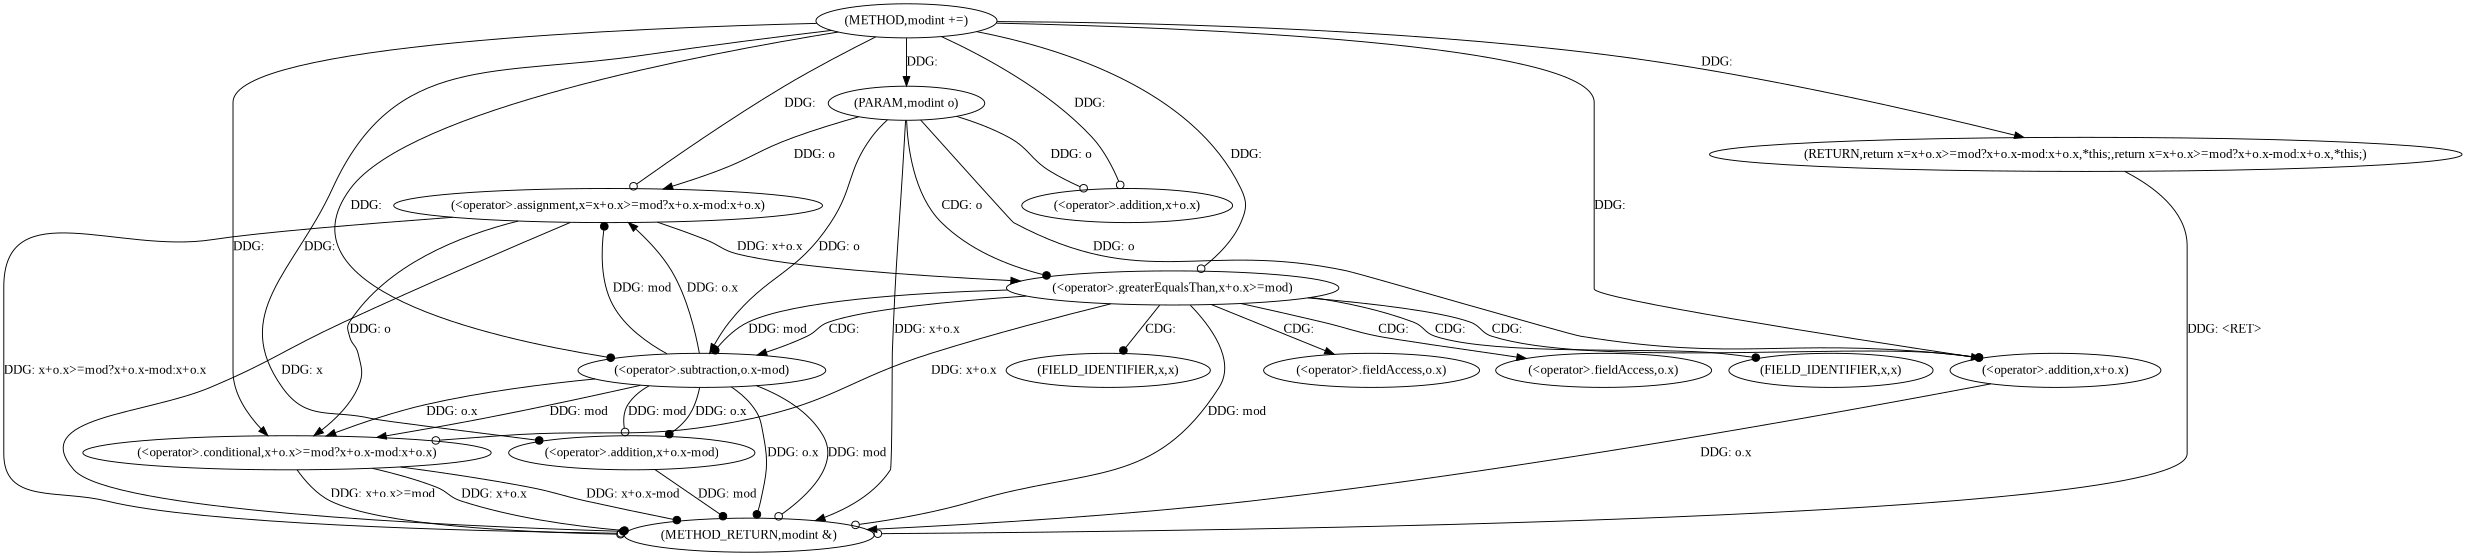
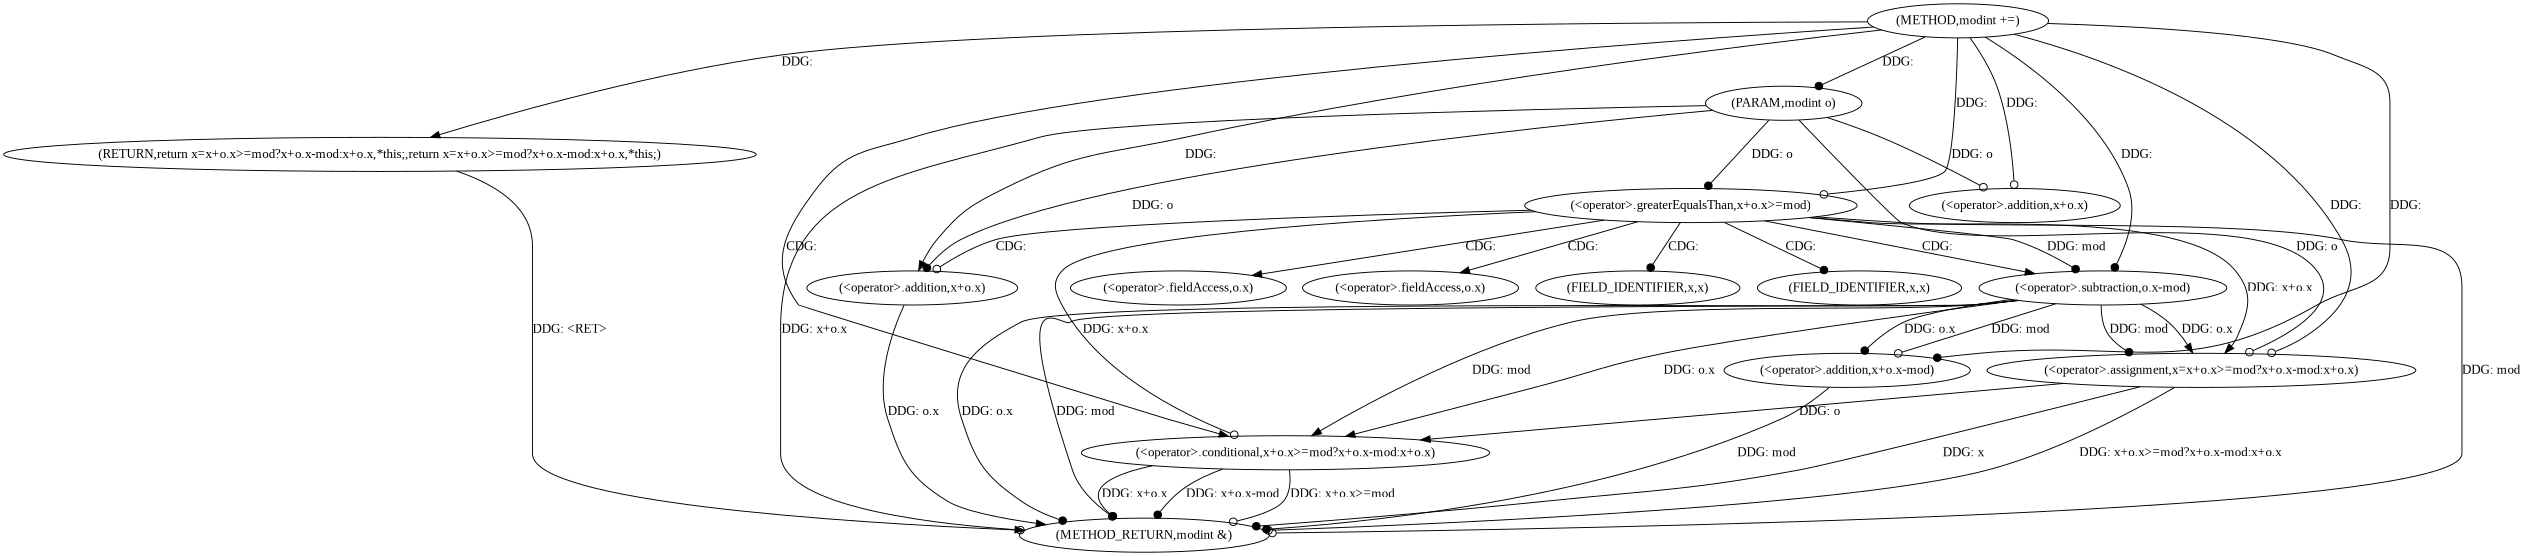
edge "(METHOD,modint +=)" -> "(PARAM,modint o)": arrowhead normal -> dot
edge "(PARAM,modint o)" -> "(<operator>.assignment,x=x+o.x>=mod?x+o.x-mod:x+o.x)": arrowhead normal -> odot
edge "(PARAM,modint o)" -> "(<operator>.greaterEqualsThan,x+o.x>=mod)": label "CDG: o" -> "DDG: o"
edge "(PARAM,modint o)" -> "(<operator>.subtraction,o.x-mod)": removed, label "DDG: o"
edge "(METHOD,modint +=)" -> "(<operator>.conditional,x+o.x>=mod?x+o.x-mod:x+o.x)": label "DDG: " -> "CDG: "
edge "(<operator>.assignment,x=x+o.x>=mod?x+o.x-mod:x+o.x)" -> "(<operator>.greaterEqualsThan,x+o.x>=mod)": reversed
